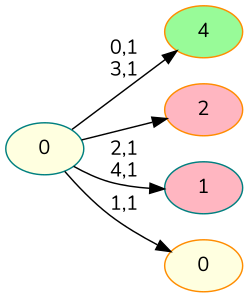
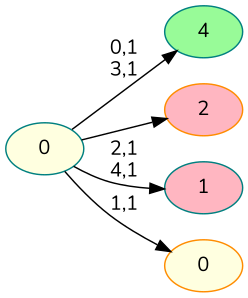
node "4": color darkorange -> teal
